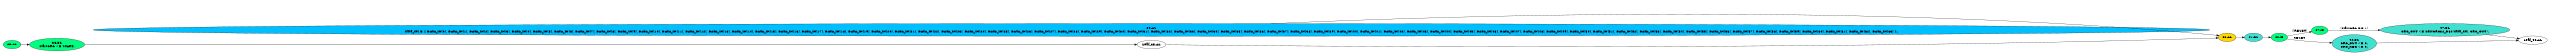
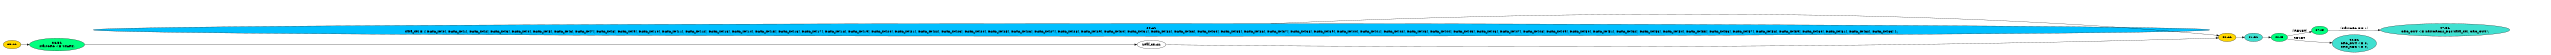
node "Leaf_40:AL": removed
node "35:AL": fillcolor springgreen -> gold
